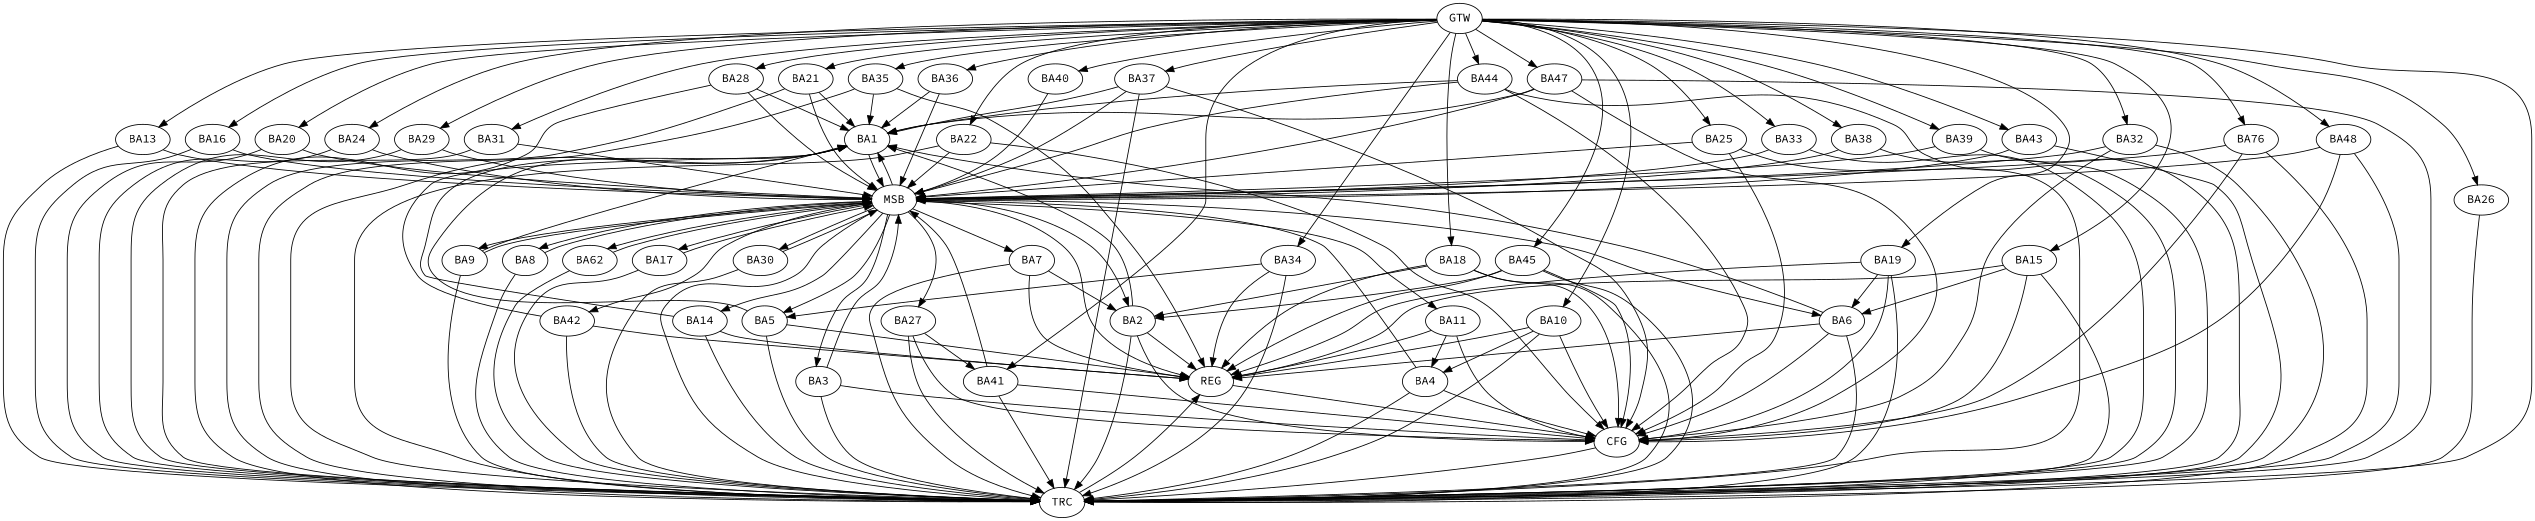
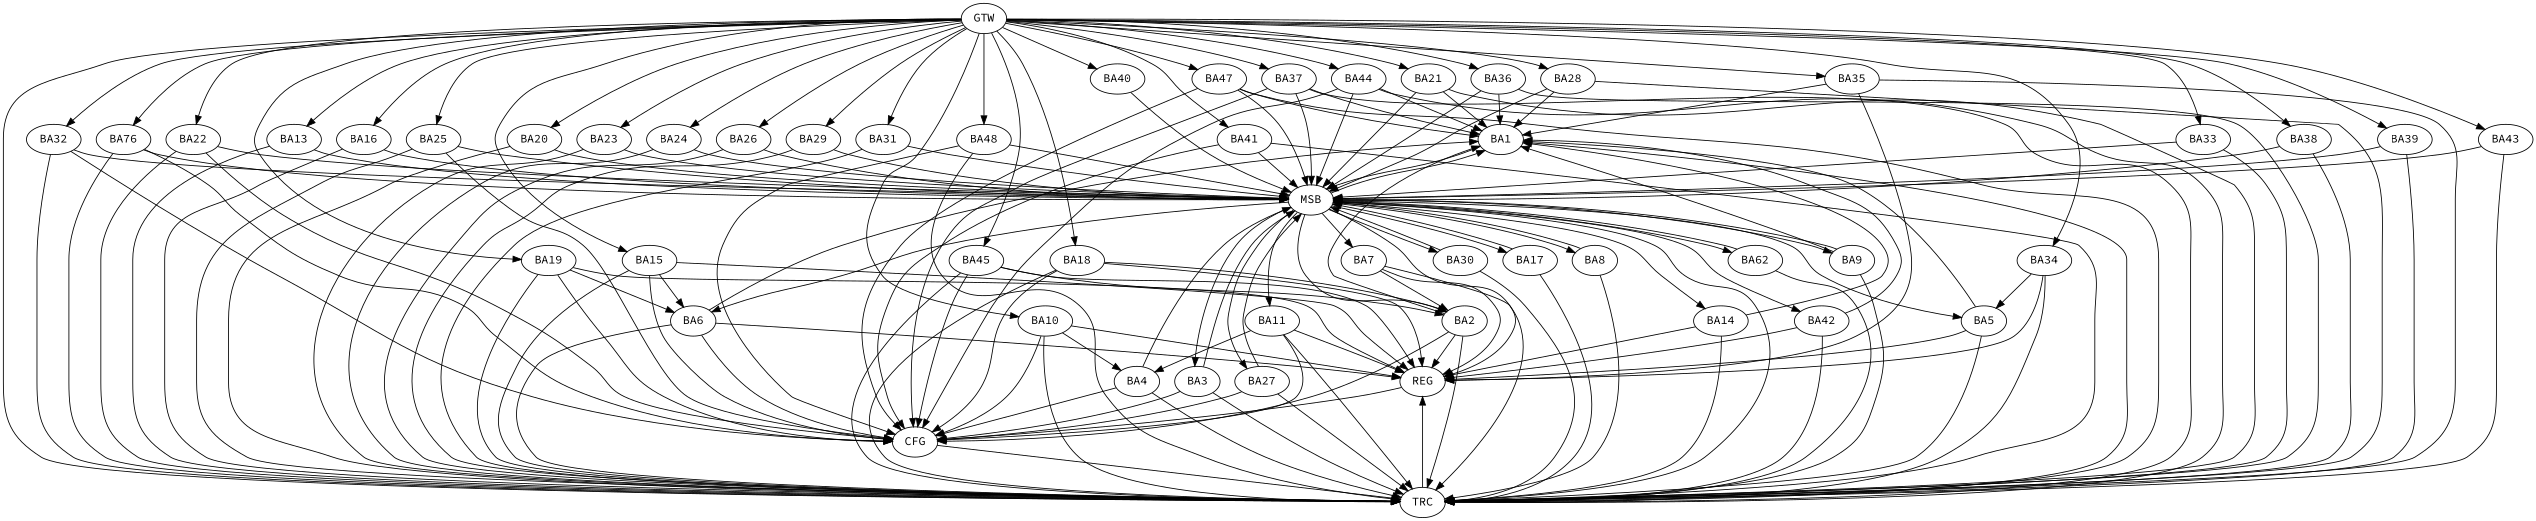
node "BA23": added
edge "BA26" -> "MSB": added
edge "BA36" -> "TRC": added
edge "BA27" -> "BA41": now "BA27" -> "MSB"
edge "BA11" -> "TRC": added
